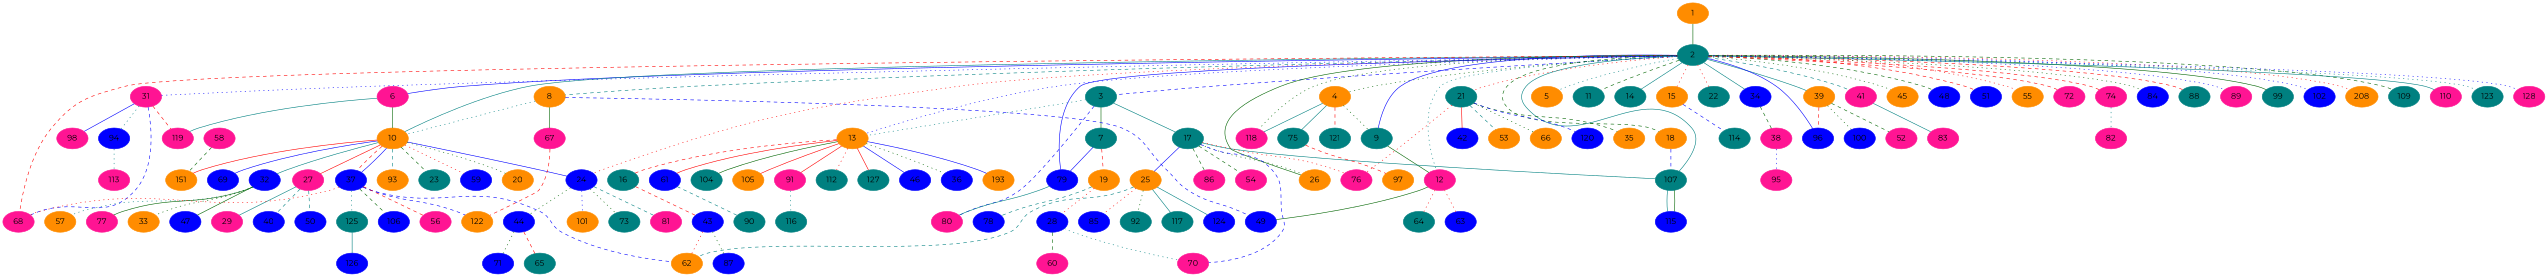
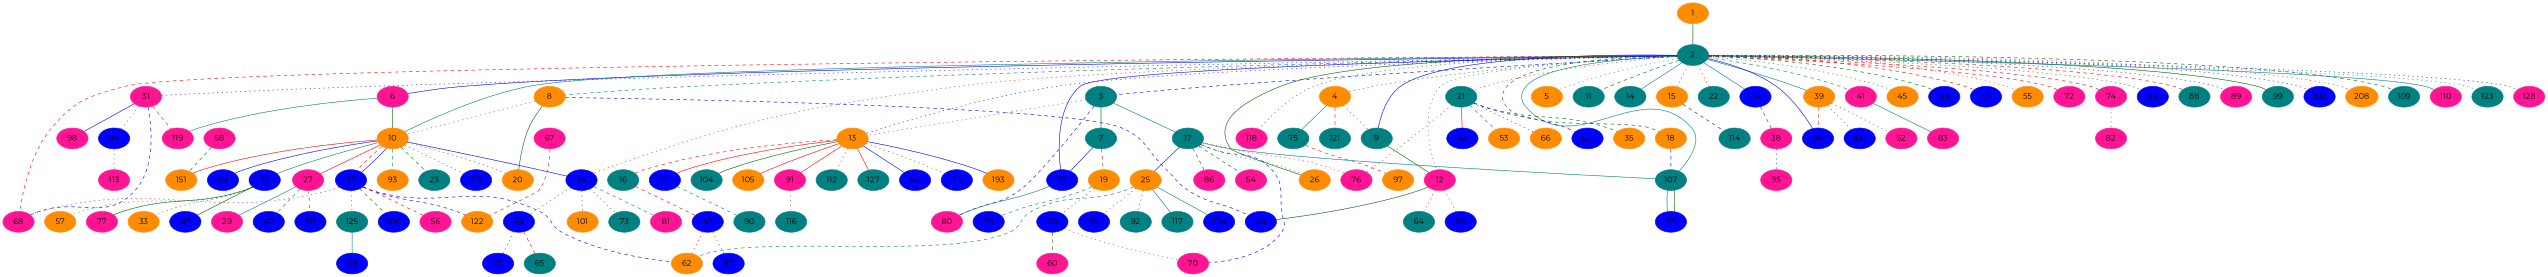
edge "8" -- "67": now "8" -- "20"
edge "4" -- "118": removed
edge "39" -- "52": style dashed -> dotted
